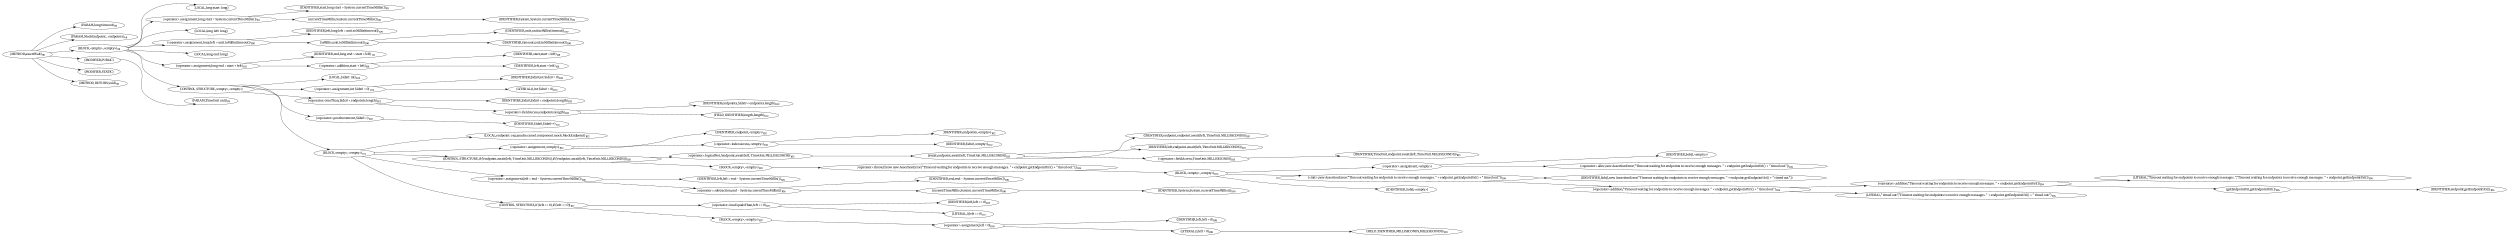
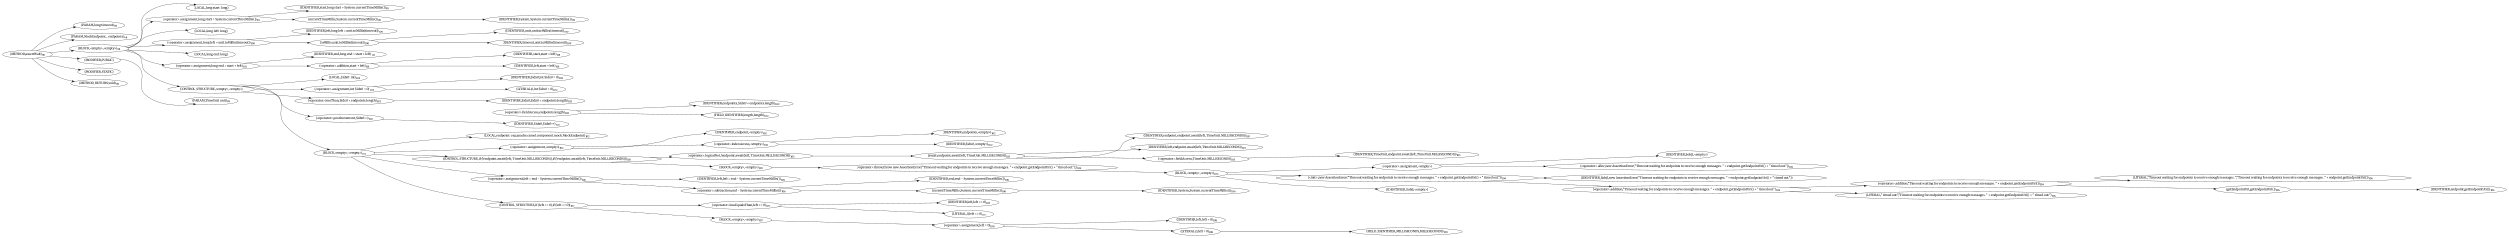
node "(IDENTIFIER,timeout,unit.toMillis(timeout))": text "100" -> "109"
edge "(<operator>.lessThan,$idx0 < endpoints.length)" -> "(<operator>.fieldAccess,endpoints.length)": removed
